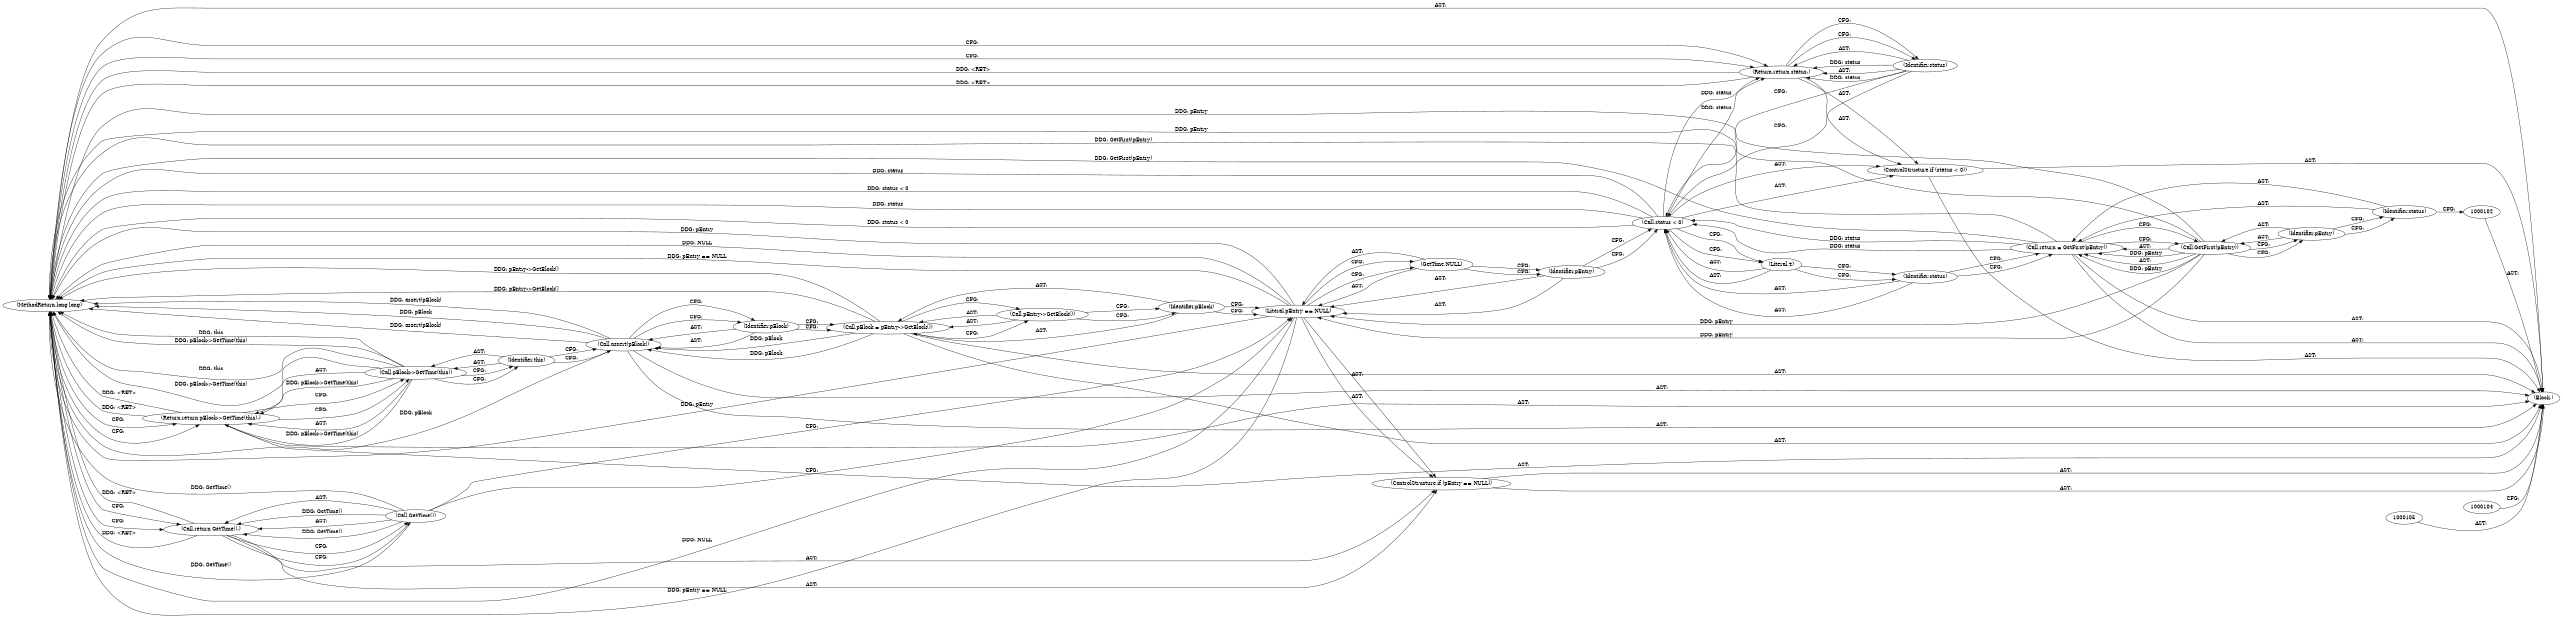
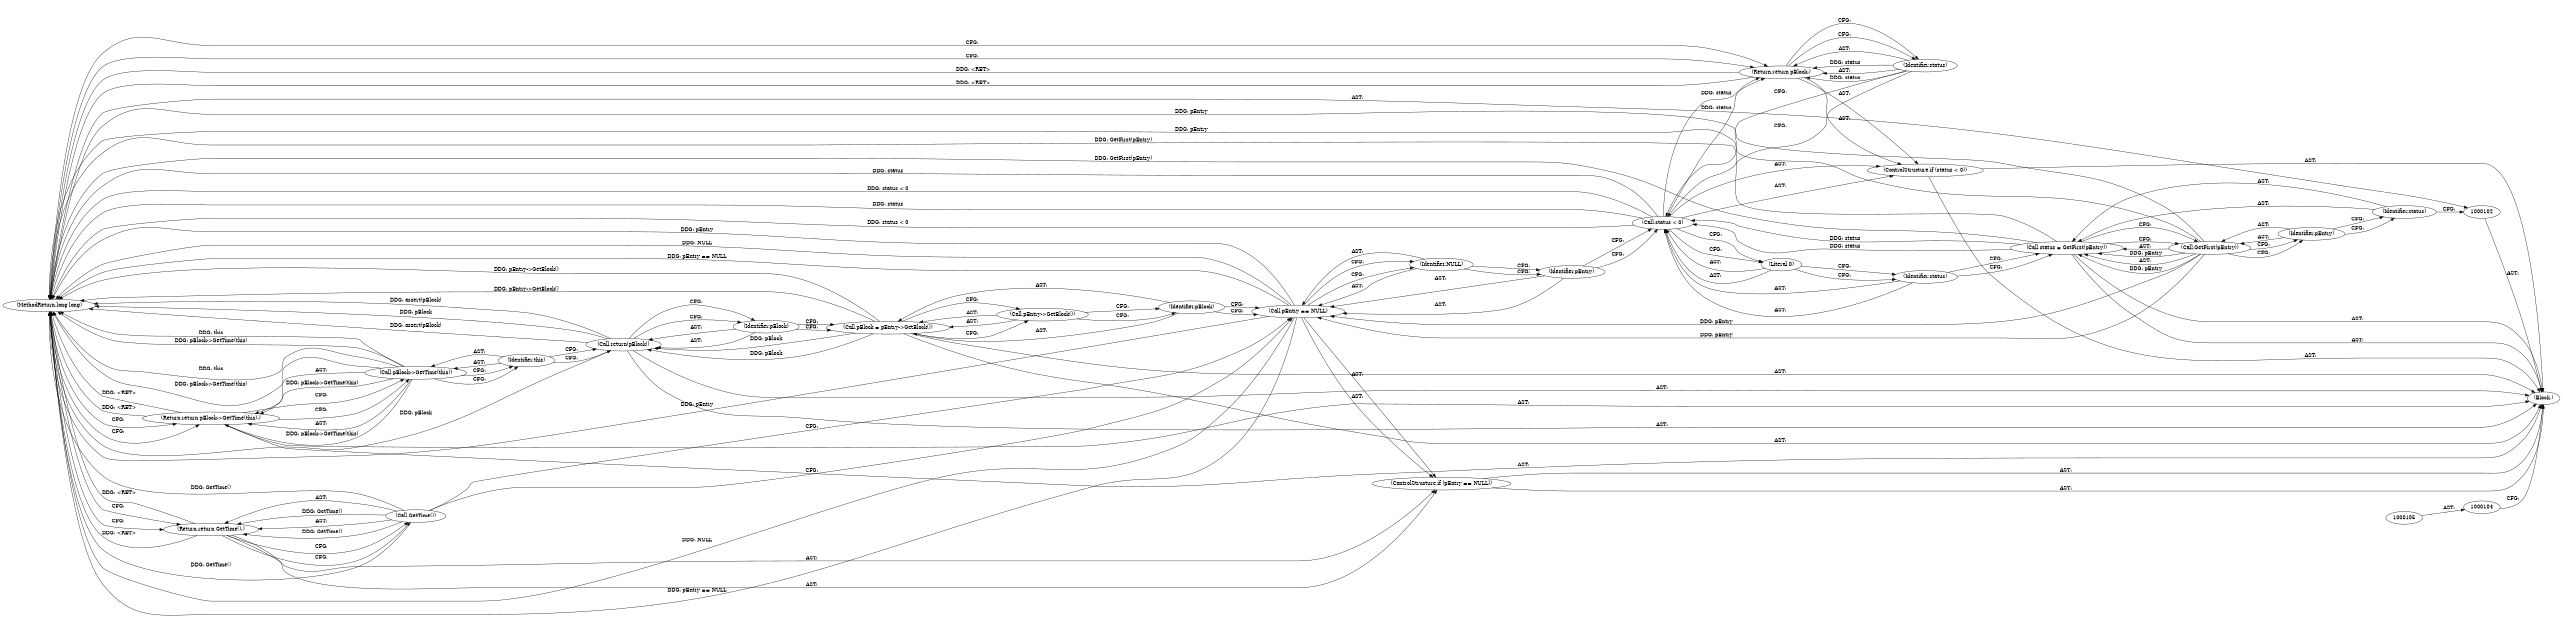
edge "(MethodReturn,long long)" -> "(Block,)": now "(MethodReturn,long long)" -> "1000102"
node "(Return,return status;)": label "(Return,return status;)" -> "(Return,return pBlock;)"
node "(Call,return = GetFirst(pEntry))": label "(Call,return = GetFirst(pEntry))" -> "(Call,status = GetFirst(pEntry))"
node "(GetTime,NULL)": label "(GetTime,NULL)" -> "(Identifier,NULL)"
node "(Literal,4)": label "(Literal,4)" -> "(Literal,0)"
node "(Literal,pEntry == NULL)": label "(Literal,pEntry == NULL)" -> "(Call,pEntry == NULL)"
node "(Call,assert(pBlock))": label "(Call,assert(pBlock))" -> "(Call,return(pBlock))"
edge "1000105" -> "(Block,)": now "1000105" -> "1000104"
node "(Call,return GetTime();)": label "(Call,return GetTime();)" -> "(Return,return GetTime();)"
